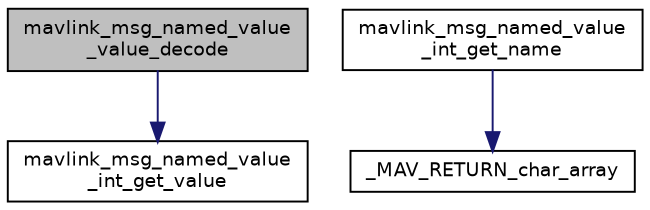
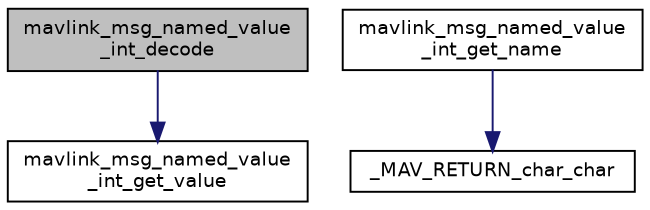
node "mavlink_msg_named_value _value_decode": label "mavlink_msg_named_value _value_decode" -> "mavlink_msg_named_value _int_decode"
node "_MAV_RETURN_char_array": label "_MAV_RETURN_char_array" -> "_MAV_RETURN_char_char"
